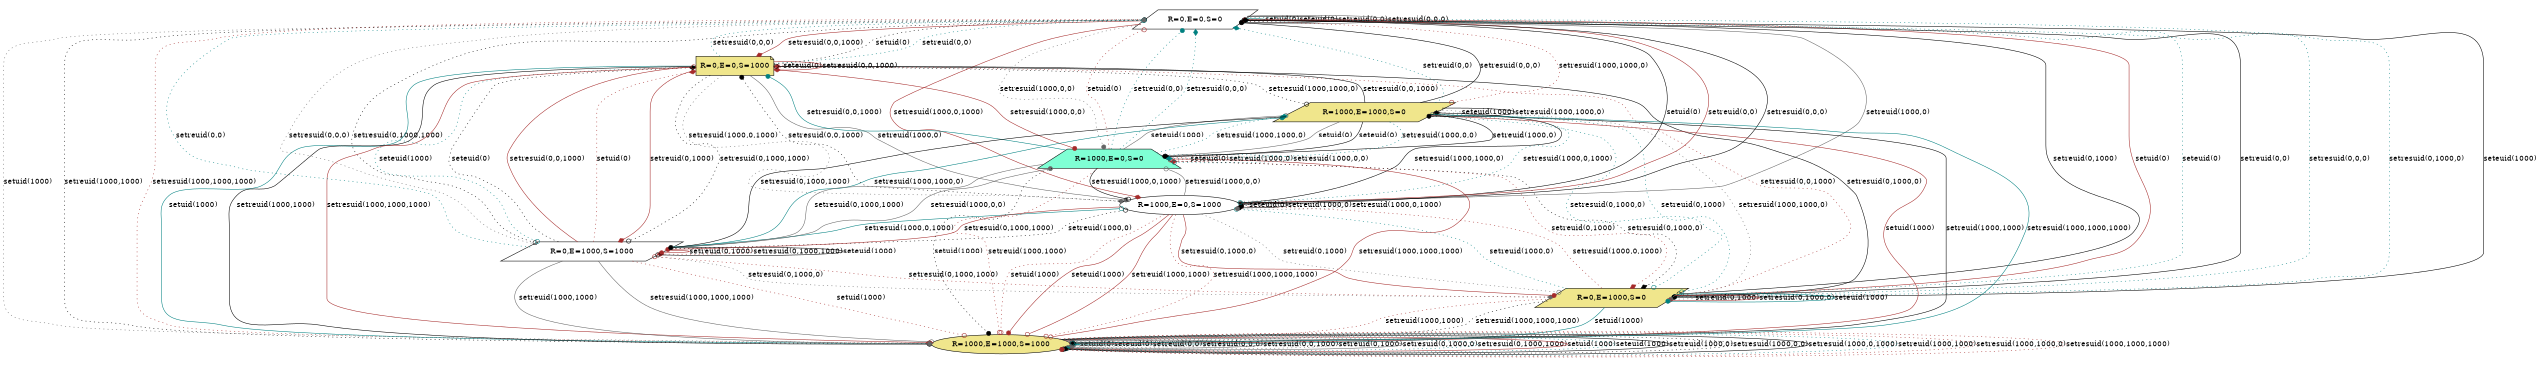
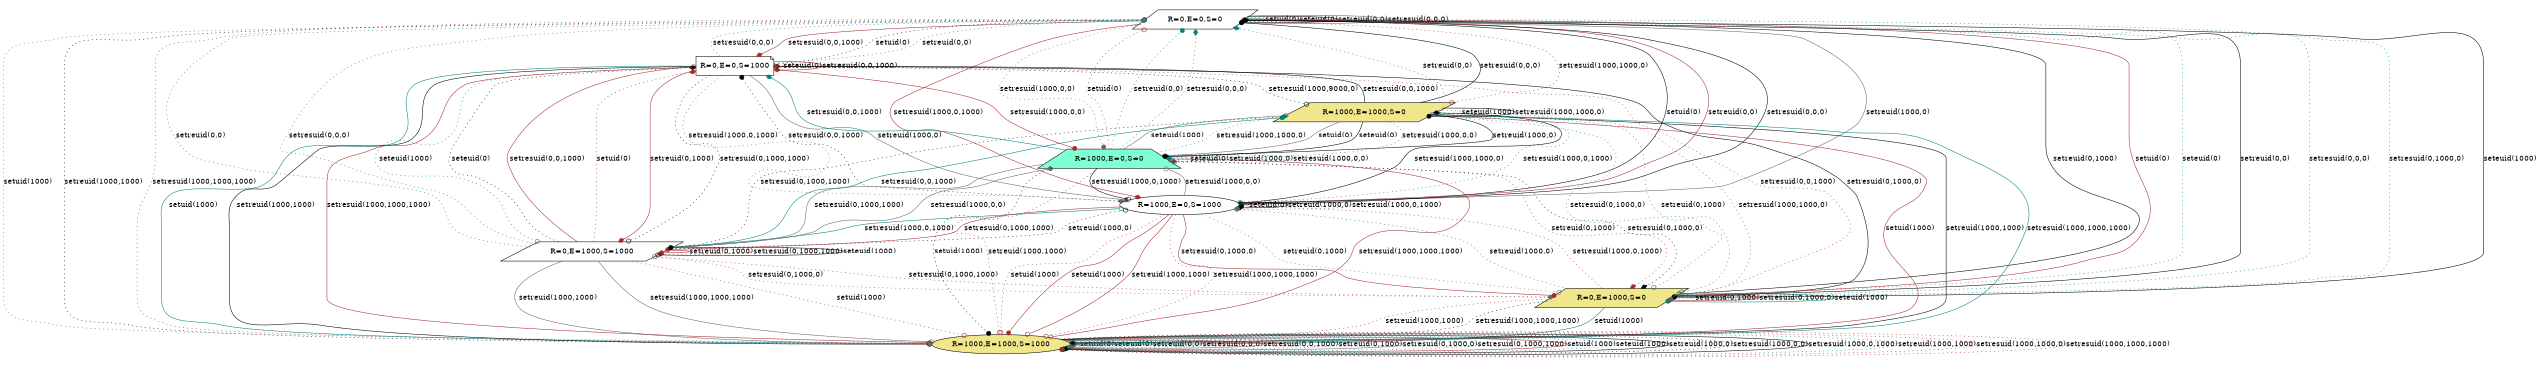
edge "R=0,E=0,S=0" -> "R=0,E=1000,S=1000": removed, label "setresuid(0,1000,1000)"
node "R=0,E=0,S=1000": fillcolor khaki -> white
edge "R=0,E=0,S=1000" -> "R=1000,E=1000,S=0": label "setresuid(1000,1000,0)" -> "setresuid(1000,9000,0)"
edge "R=1000,E=0,S=0" -> "R=0,E=0,S=1000": arrowhead dot -> diamond
edge "R=1000,E=1000,S=0" -> "R=0,E=1000,S=1000": style solid -> dotted
edge "R=0,E=1000,S=1000" -> "R=1000,E=1000,S=0": label "setresuid(1000,1000,0)" -> "setresuid(0,0,1000)"
